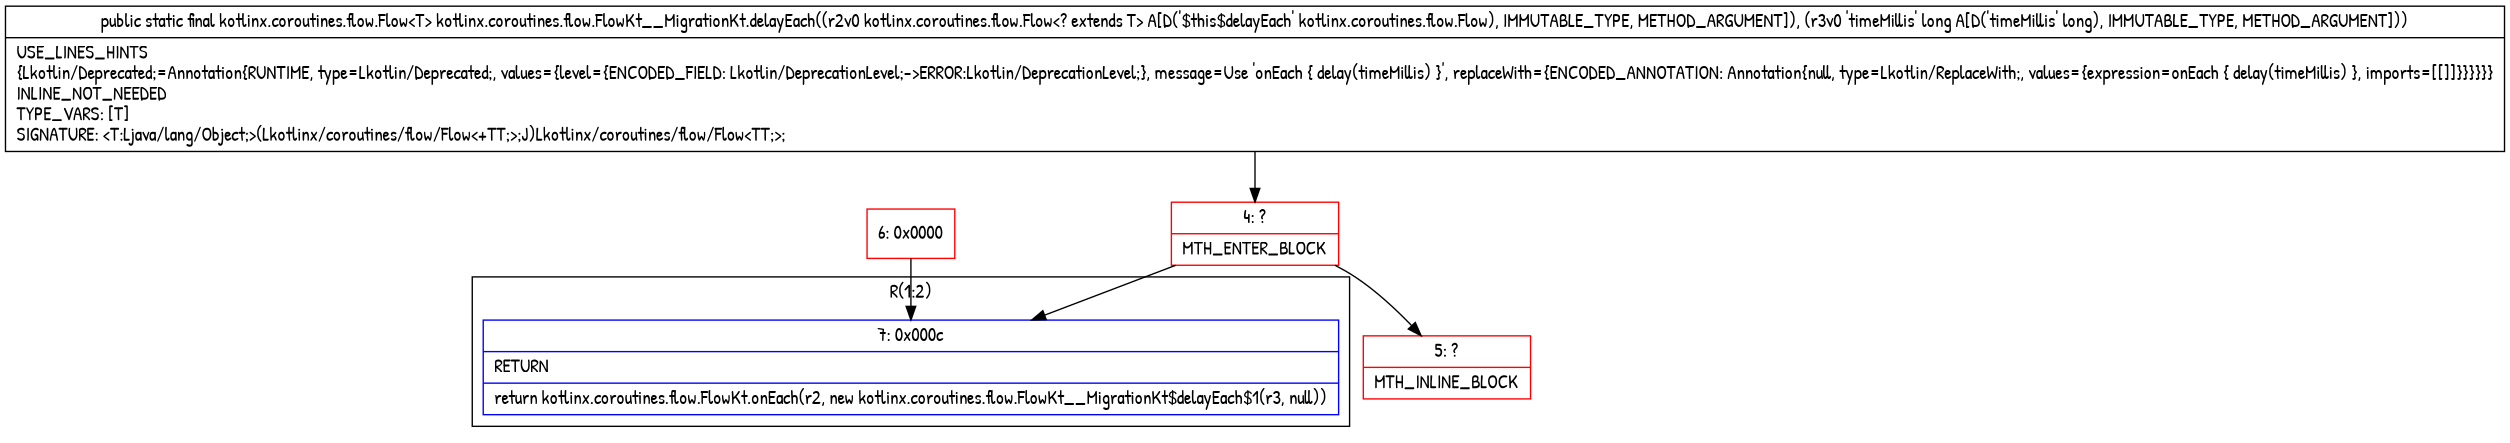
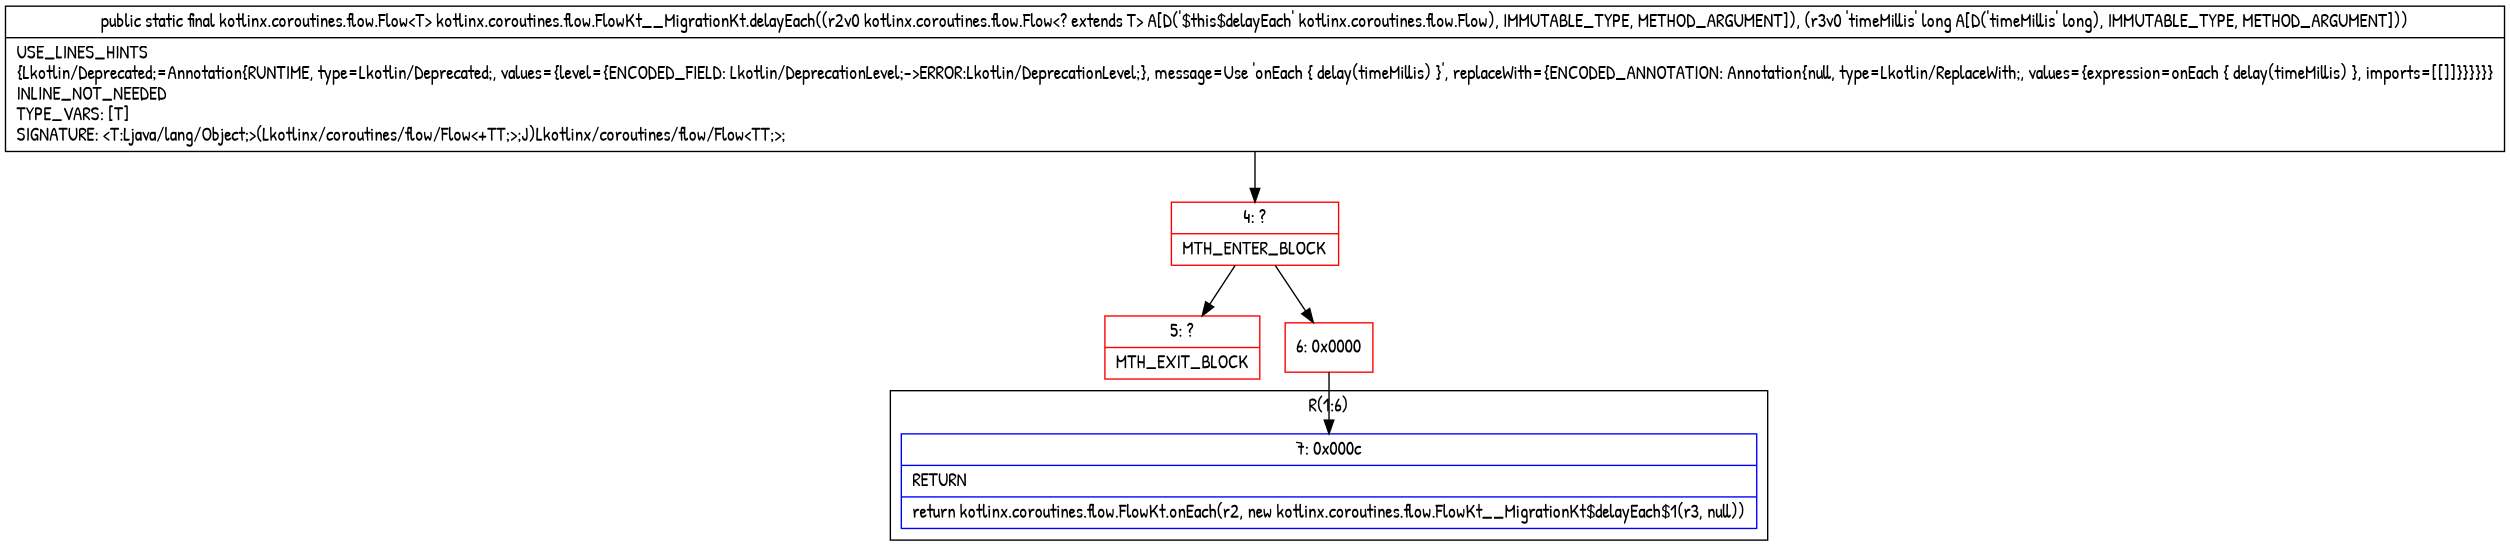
edge "4: ?" -> "7: 0x000c": now "4: ?" -> "6: 0x0000"
cluster "R(1:2)": label "R(1:2)" -> "R(1:6)"
node "5: ?": text "MTH_INLINE_BLOCK" -> "MTH_EXIT_BLOCK"
